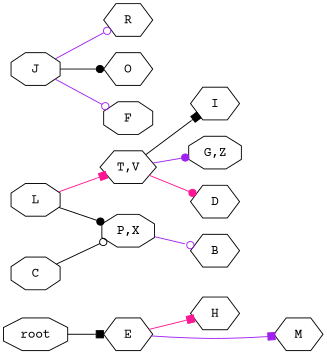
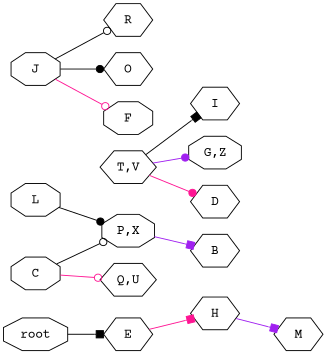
edge "J" -> "R": color purple -> black
edge "J" -> "F": color purple -> deeppink
edge "L" -> "T,V": removed
edge "P,X" -> "B": arrowhead odot -> box
node "Q,U": added
edge "E" -> "M": now "H" -> "M"
